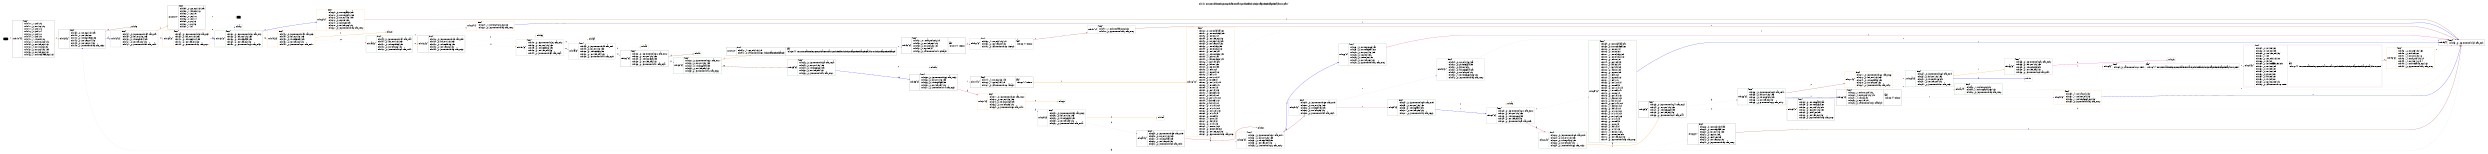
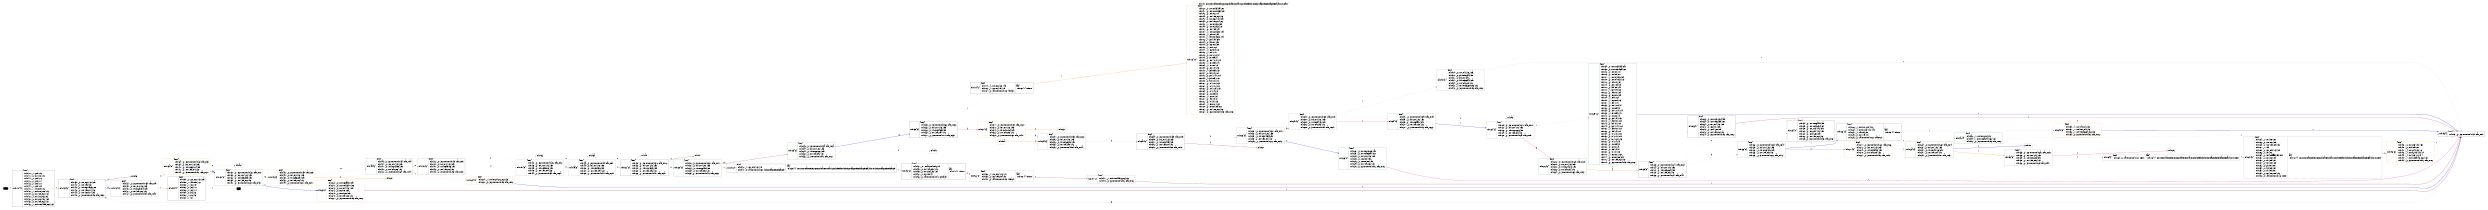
edge "0x401590 [25]" -> "0x401bea": reversed
